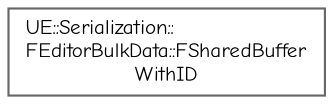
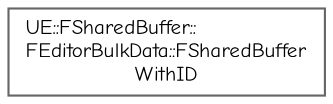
node "UE::Serialization:: FEditorBulkData::FSharedBuffer WithID": label "UE::Serialization:: FEditorBulkData::FSharedBuffer WithID" -> "UE::FSharedBuffer:: FEditorBulkData::FSharedBuffer WithID"
